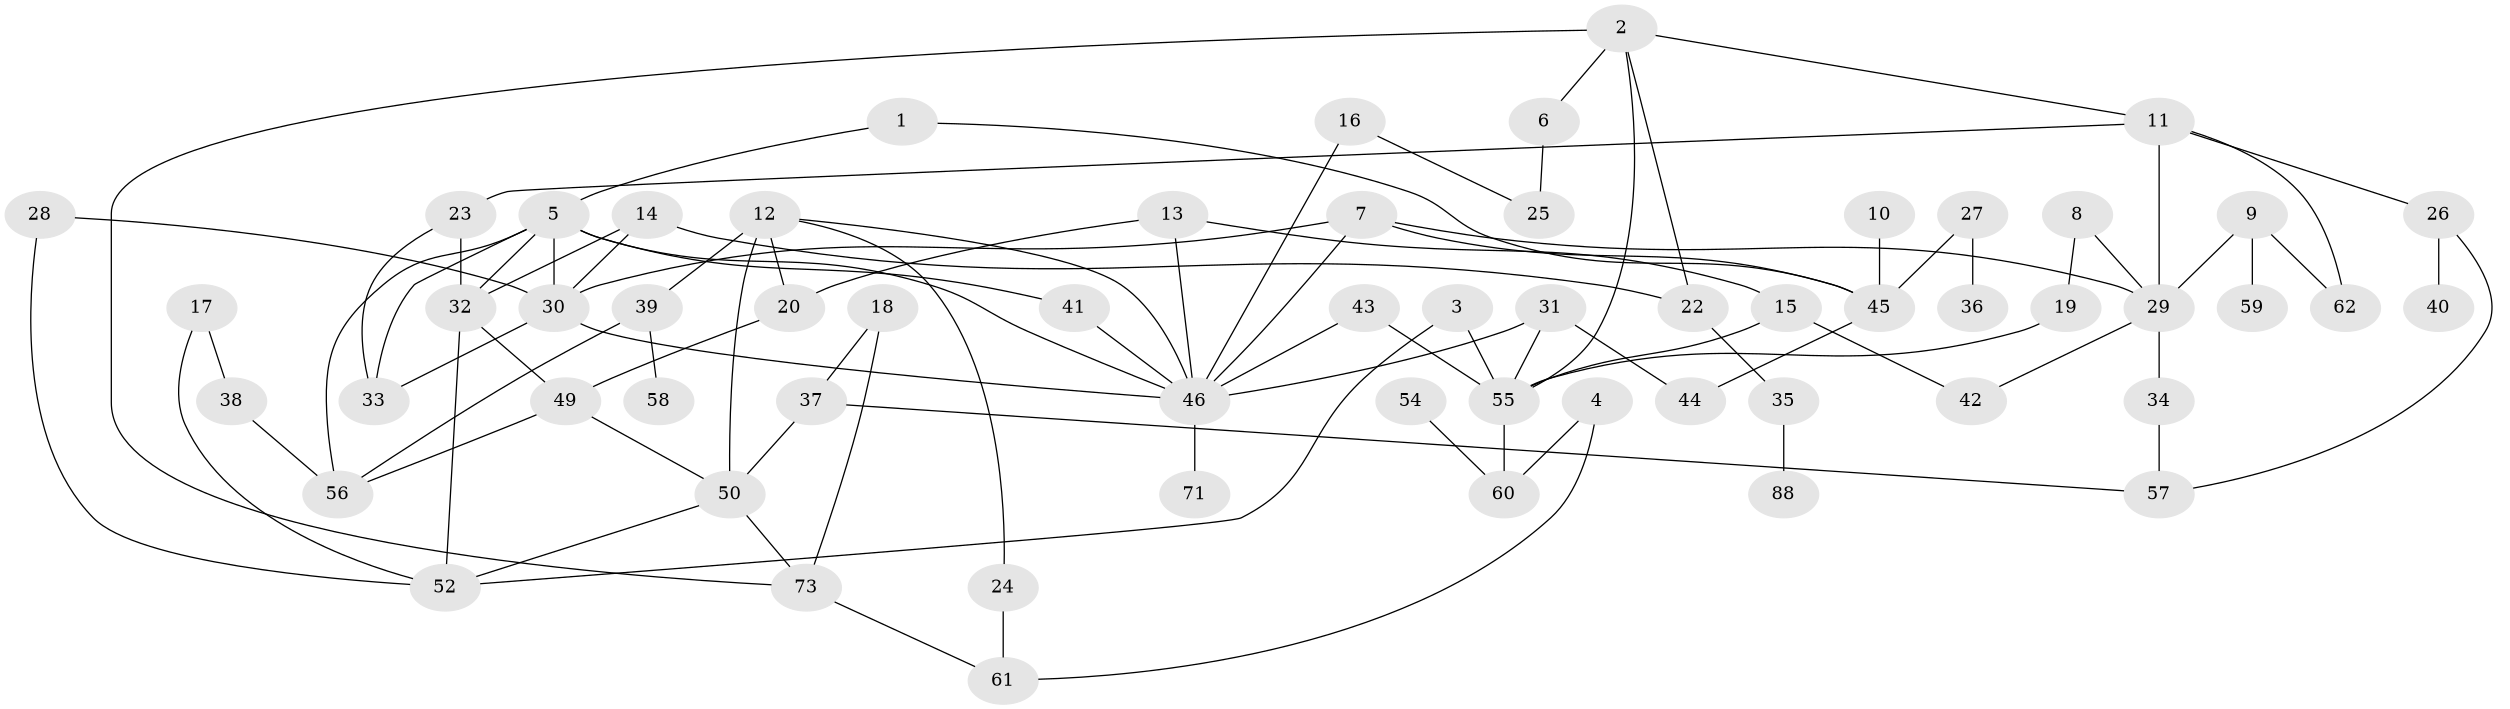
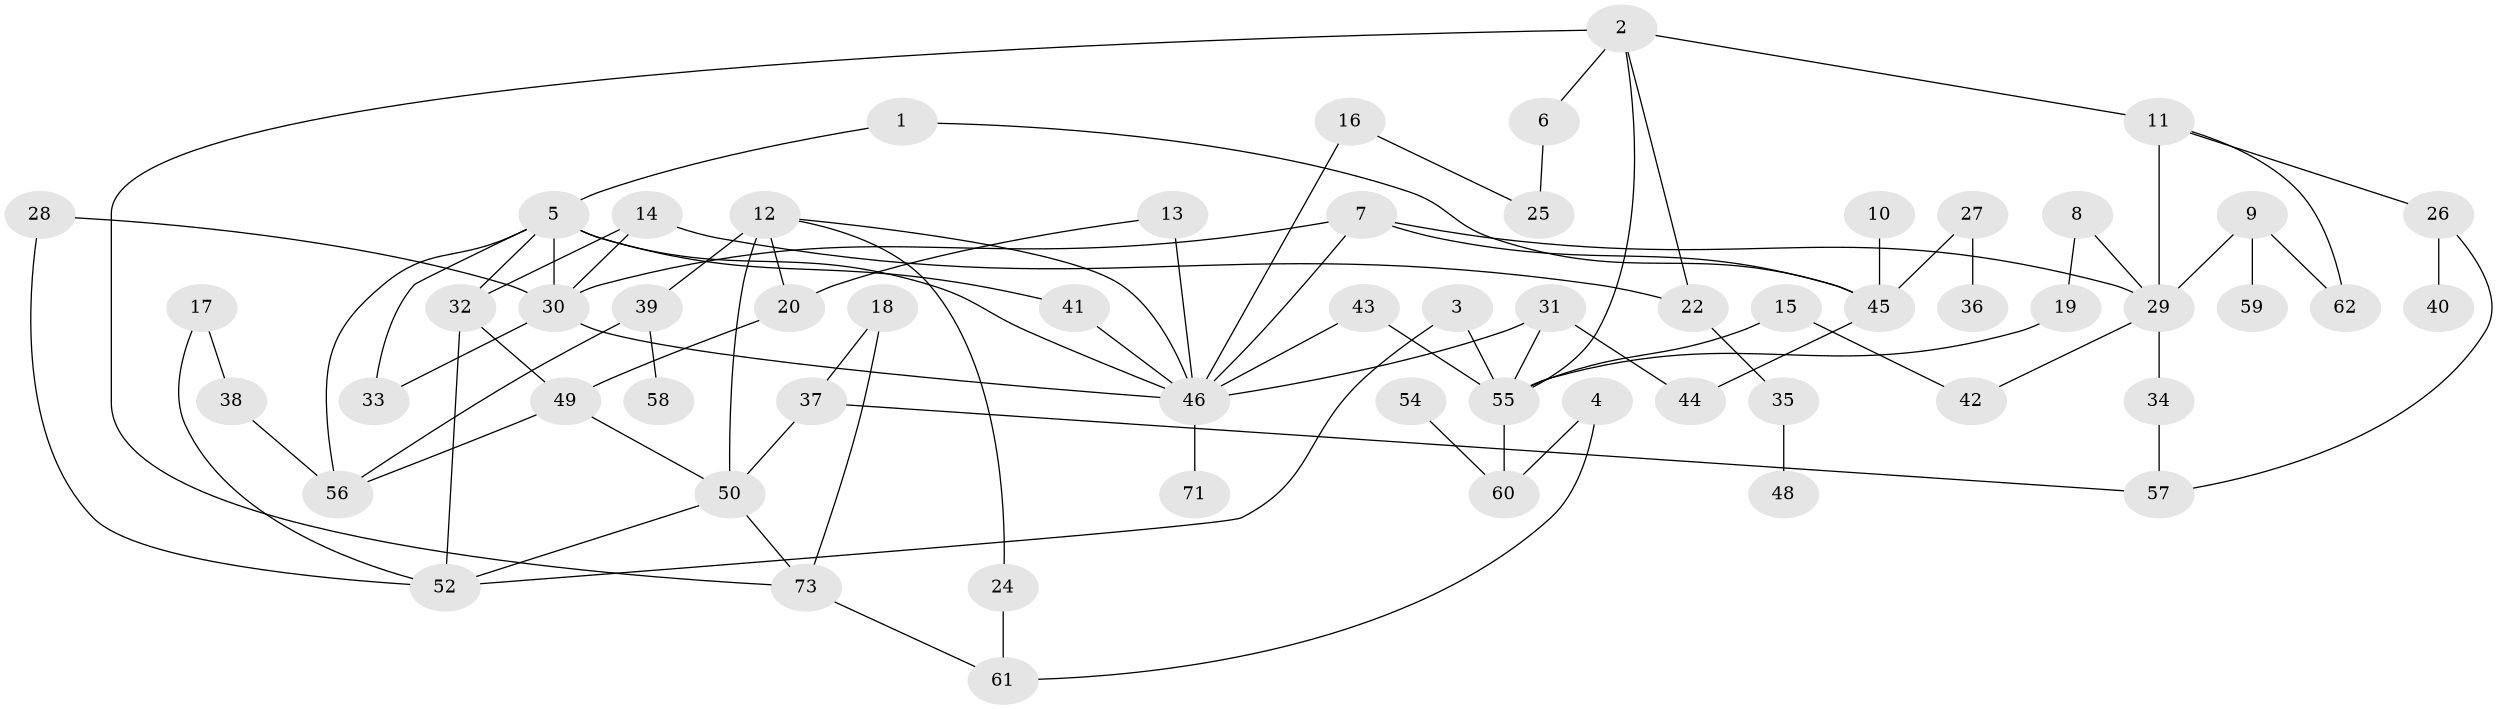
node "23": removed
edge "13" -- "15": removed
node "88": label "88" -> "48"
